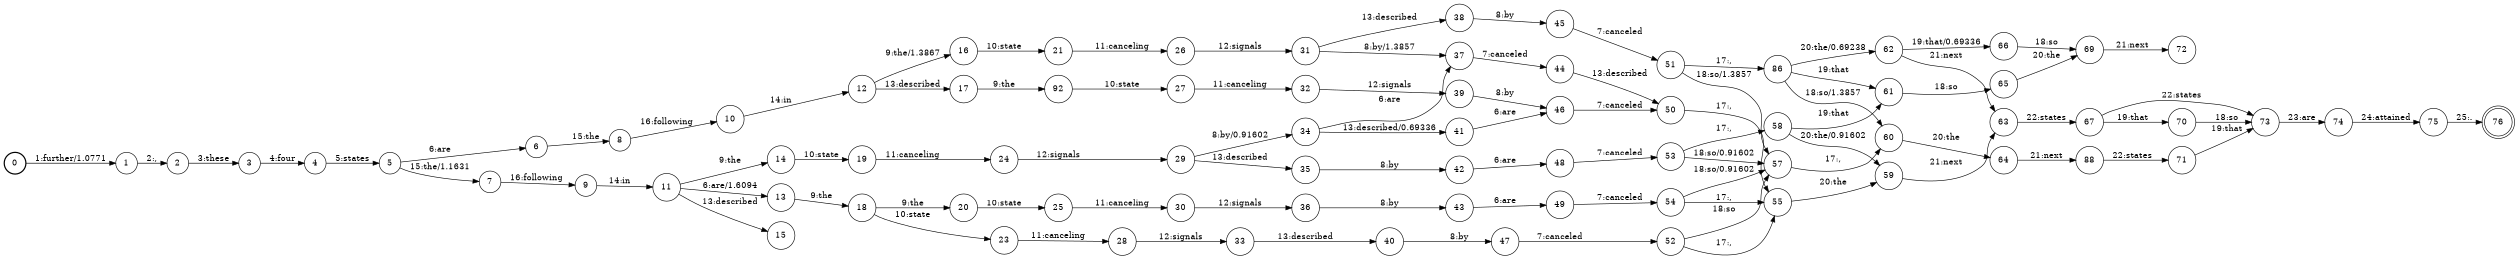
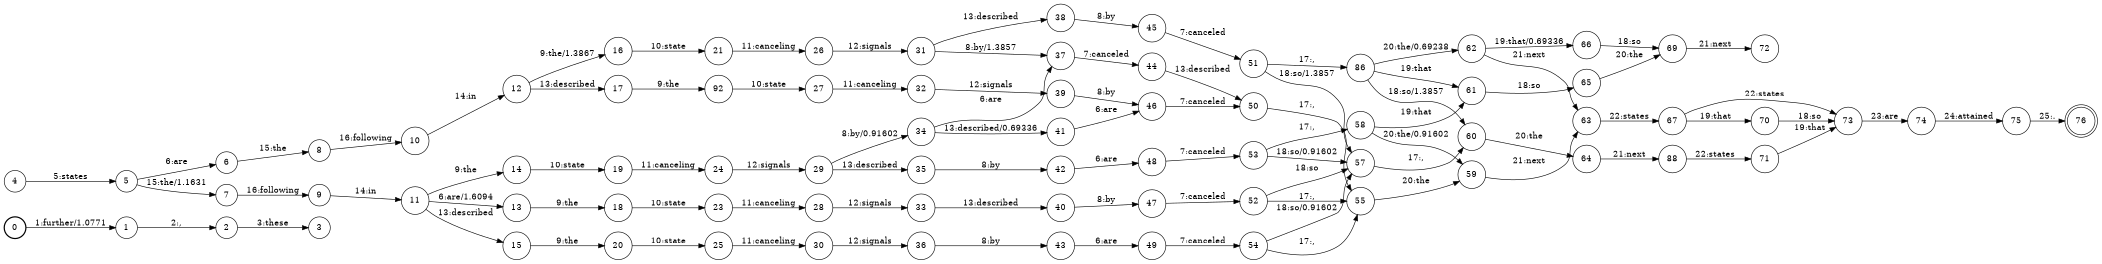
edge "3" -> "4": removed, label "4:four"
edge "18" -> "20": now "15" -> "20"
